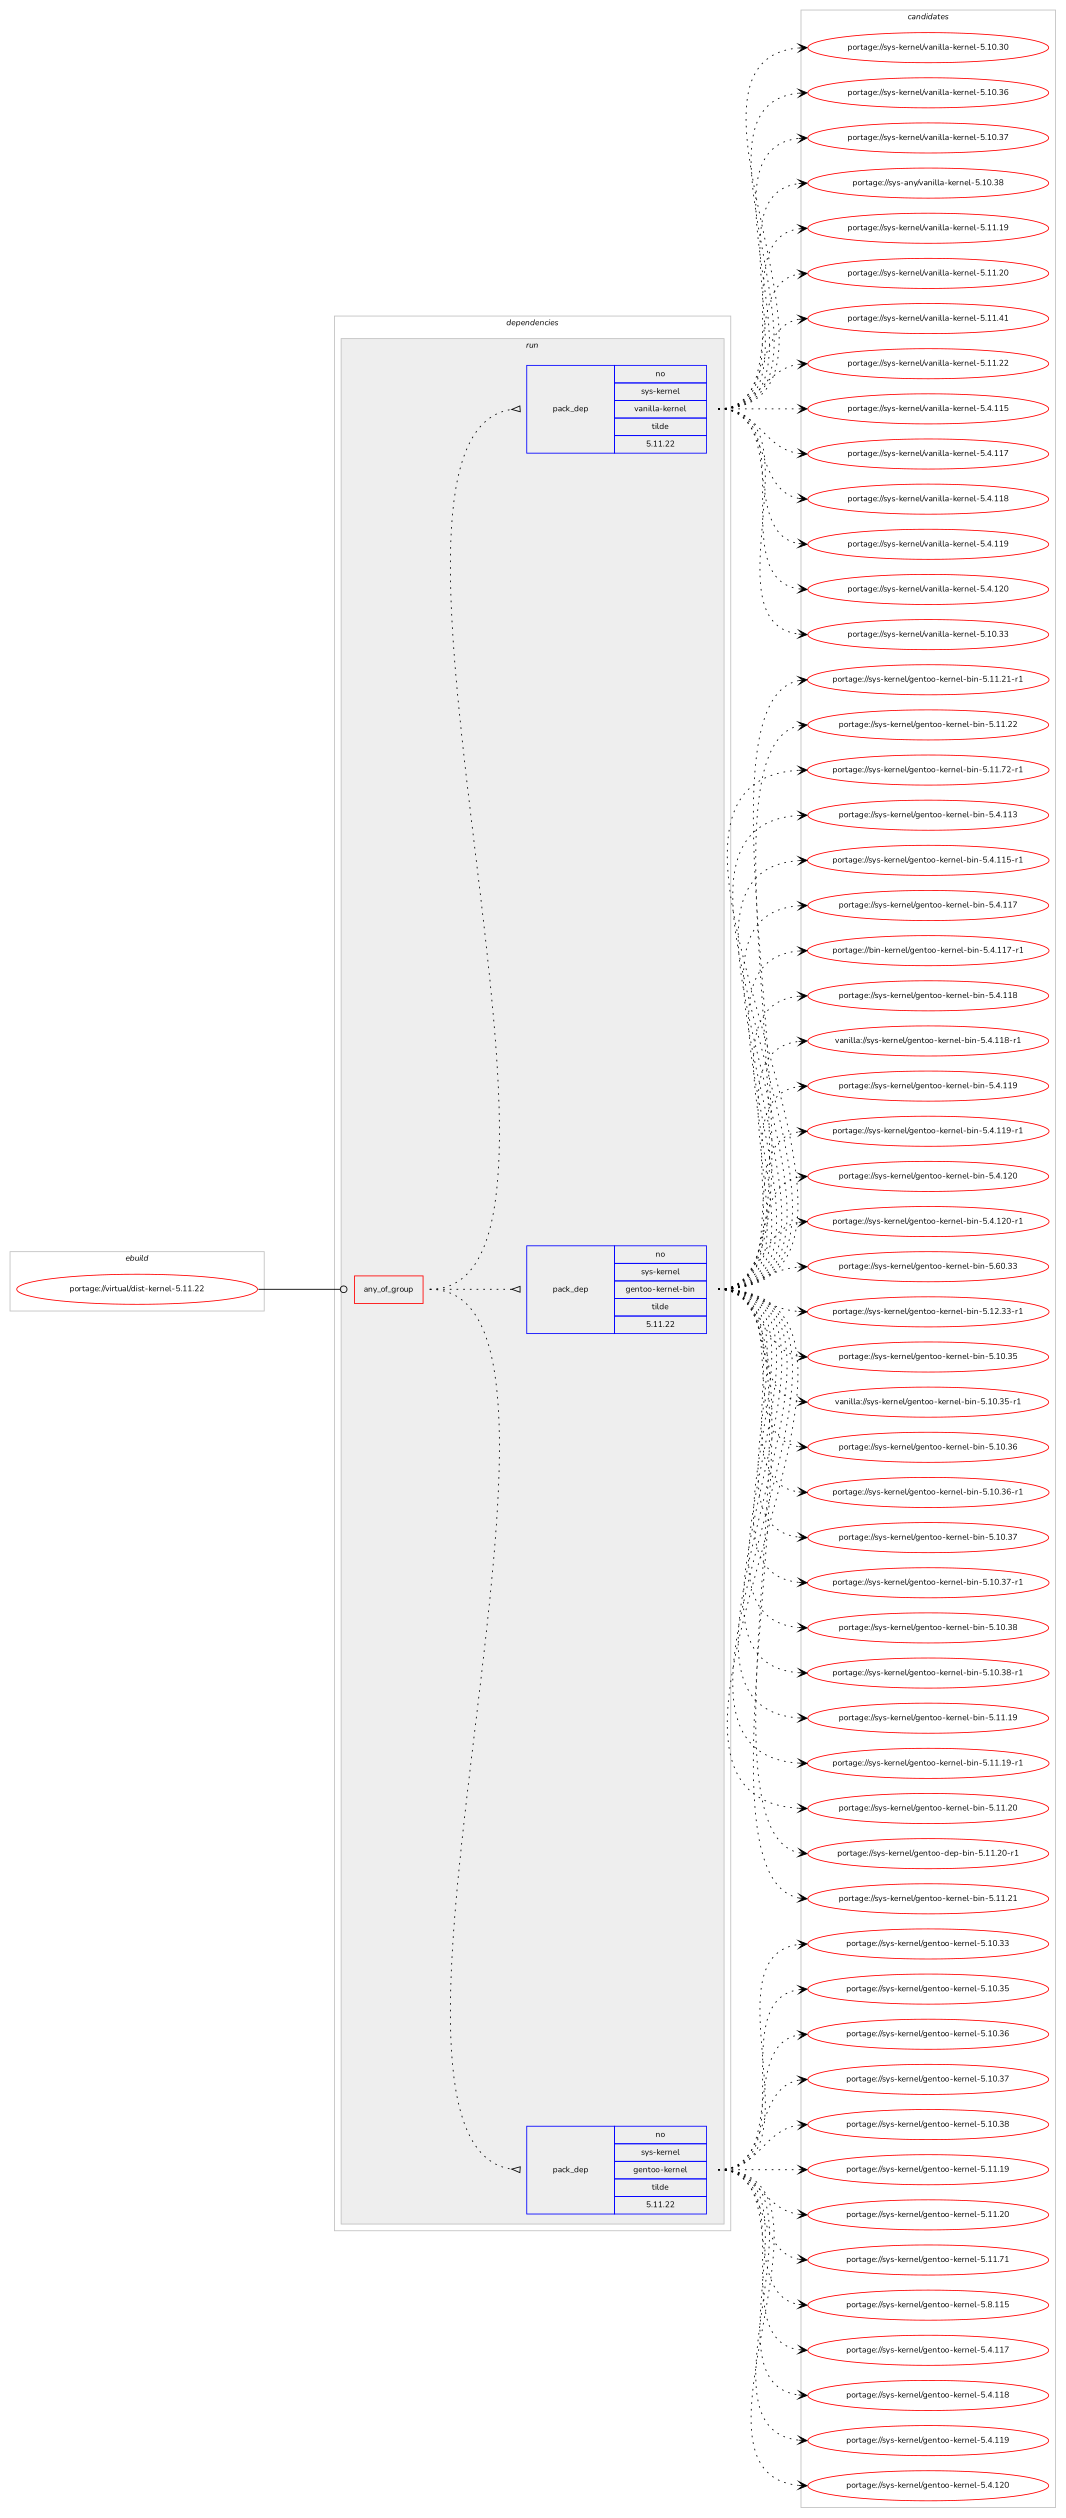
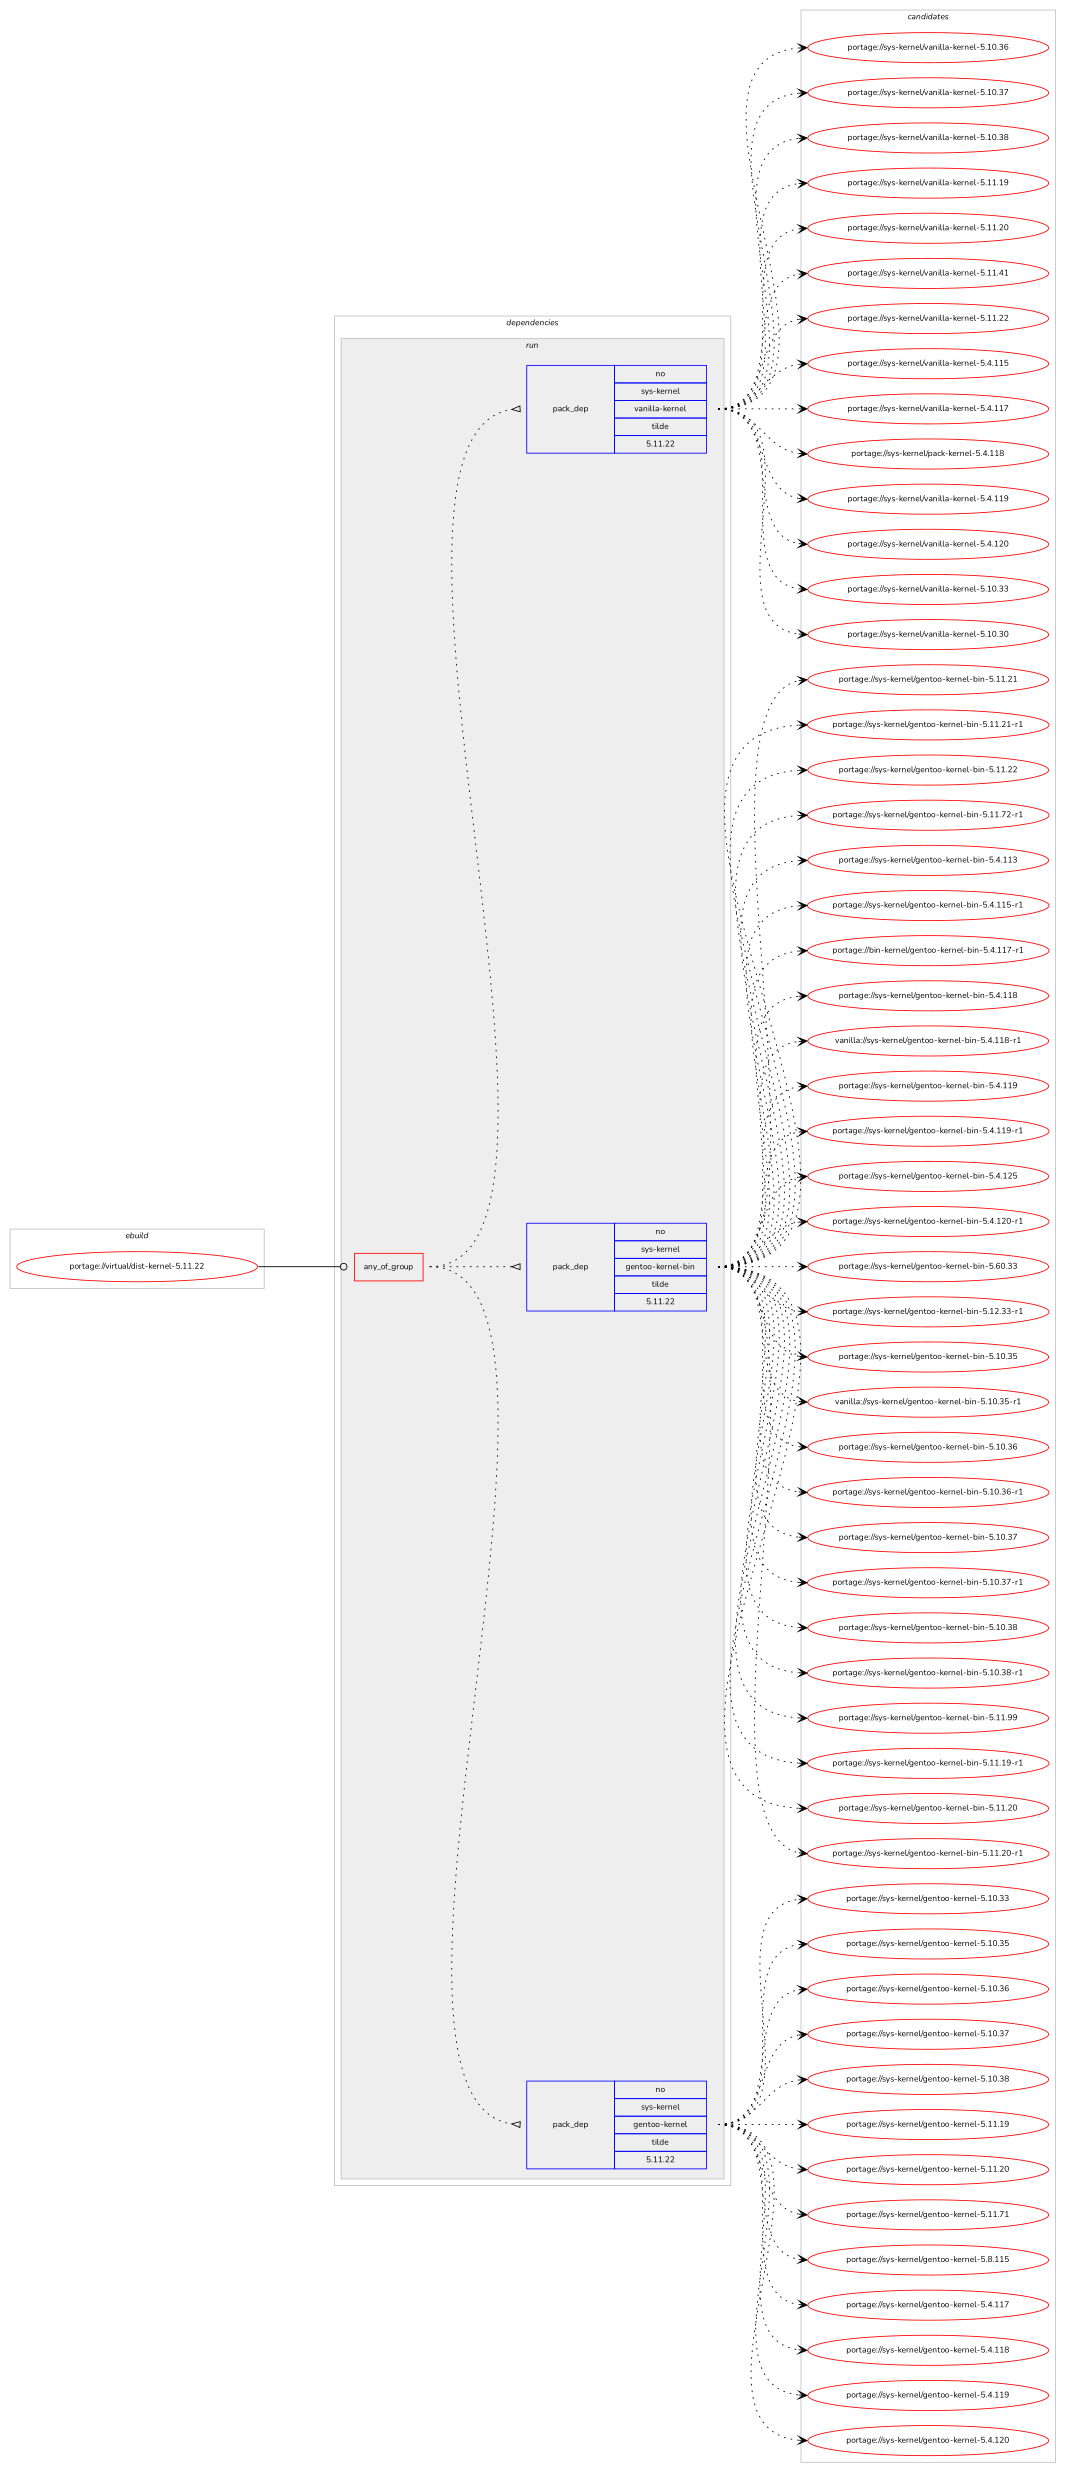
node "portage://sys-any/vanilla-kernel-5.10.38": label "portage://sys-any/vanilla-kernel-5.10.38" -> "portage://sys-kernel/vanilla-kernel-5.10.38"
node "portage://sys-kernel/vanilla-kernel-5.4.118": label "portage://sys-kernel/vanilla-kernel-5.4.118" -> "portage://sys-kernel/pack-kernel-5.4.118"
node "portage://sys-kernel/gentoo-kernel-bin-5.4.117": removed
node "portage://sys-kernel/gentoo-kernel-bin-5.4.120": label "portage://sys-kernel/gentoo-kernel-bin-5.4.120" -> "portage://sys-kernel/gentoo-kernel-bin-5.4.125"
node "portage://sys-kernel/gentoo-kernel-bin-5.11.19": label "portage://sys-kernel/gentoo-kernel-bin-5.11.19" -> "portage://sys-kernel/gentoo-kernel-bin-5.11.99"
node "portage://sys-kernel/gentoo-dep-bin-5.11.20-r1": label "portage://sys-kernel/gentoo-dep-bin-5.11.20-r1" -> "portage://sys-kernel/gentoo-kernel-bin-5.11.20-r1"
